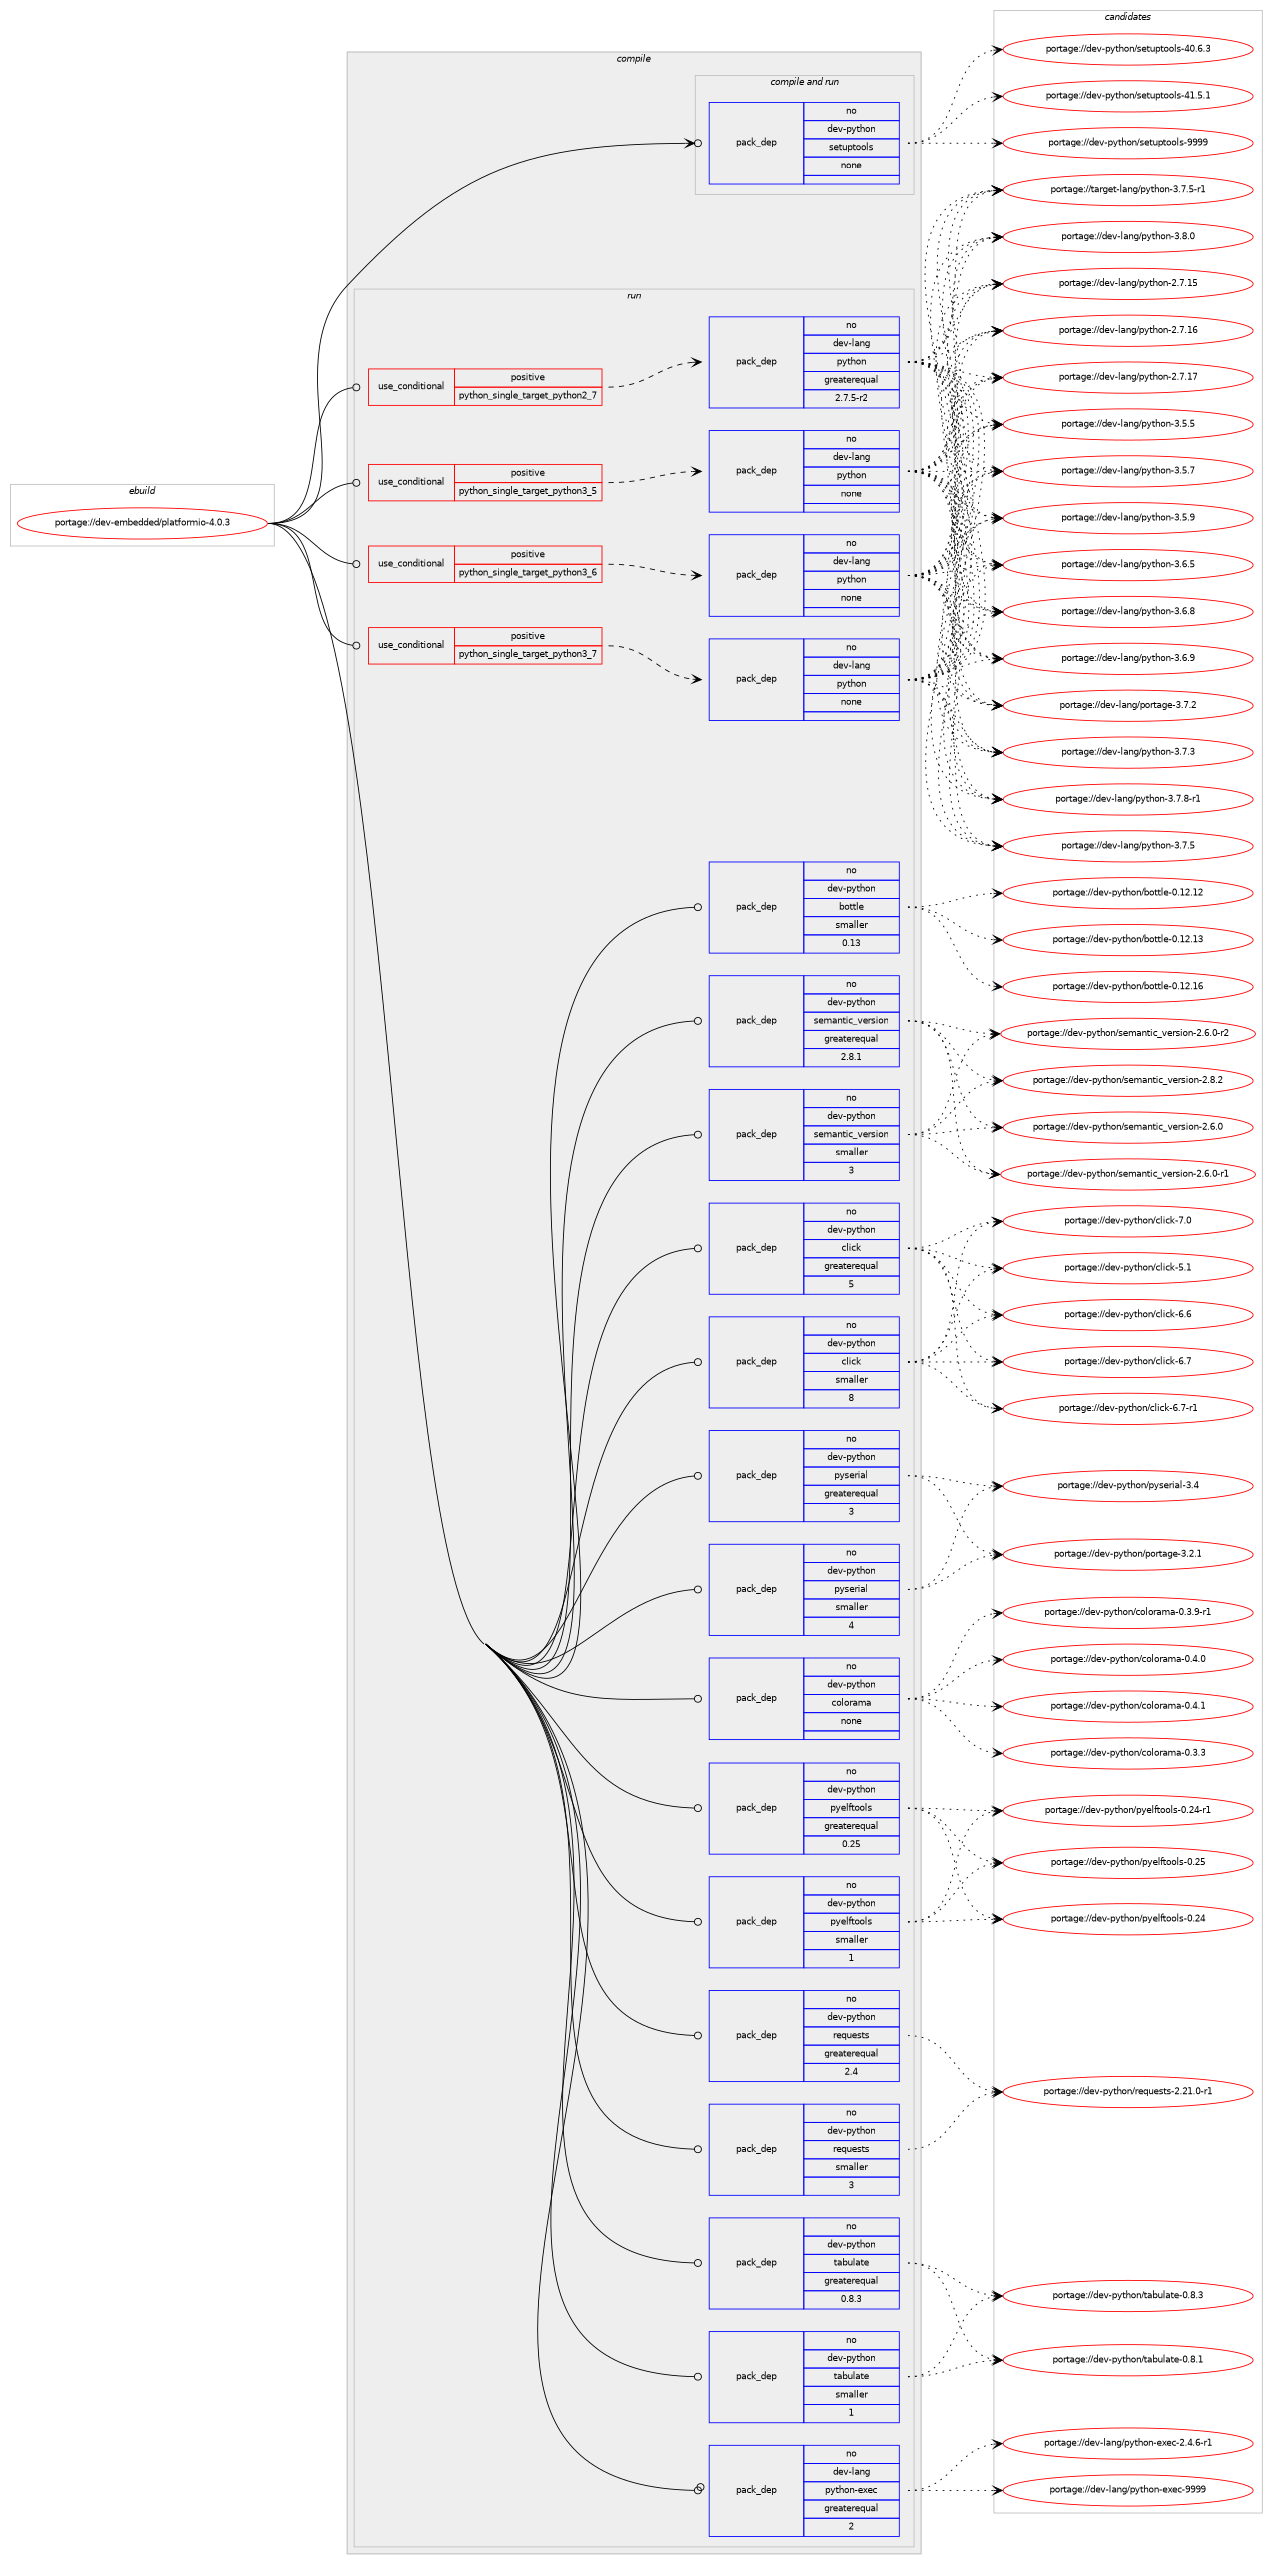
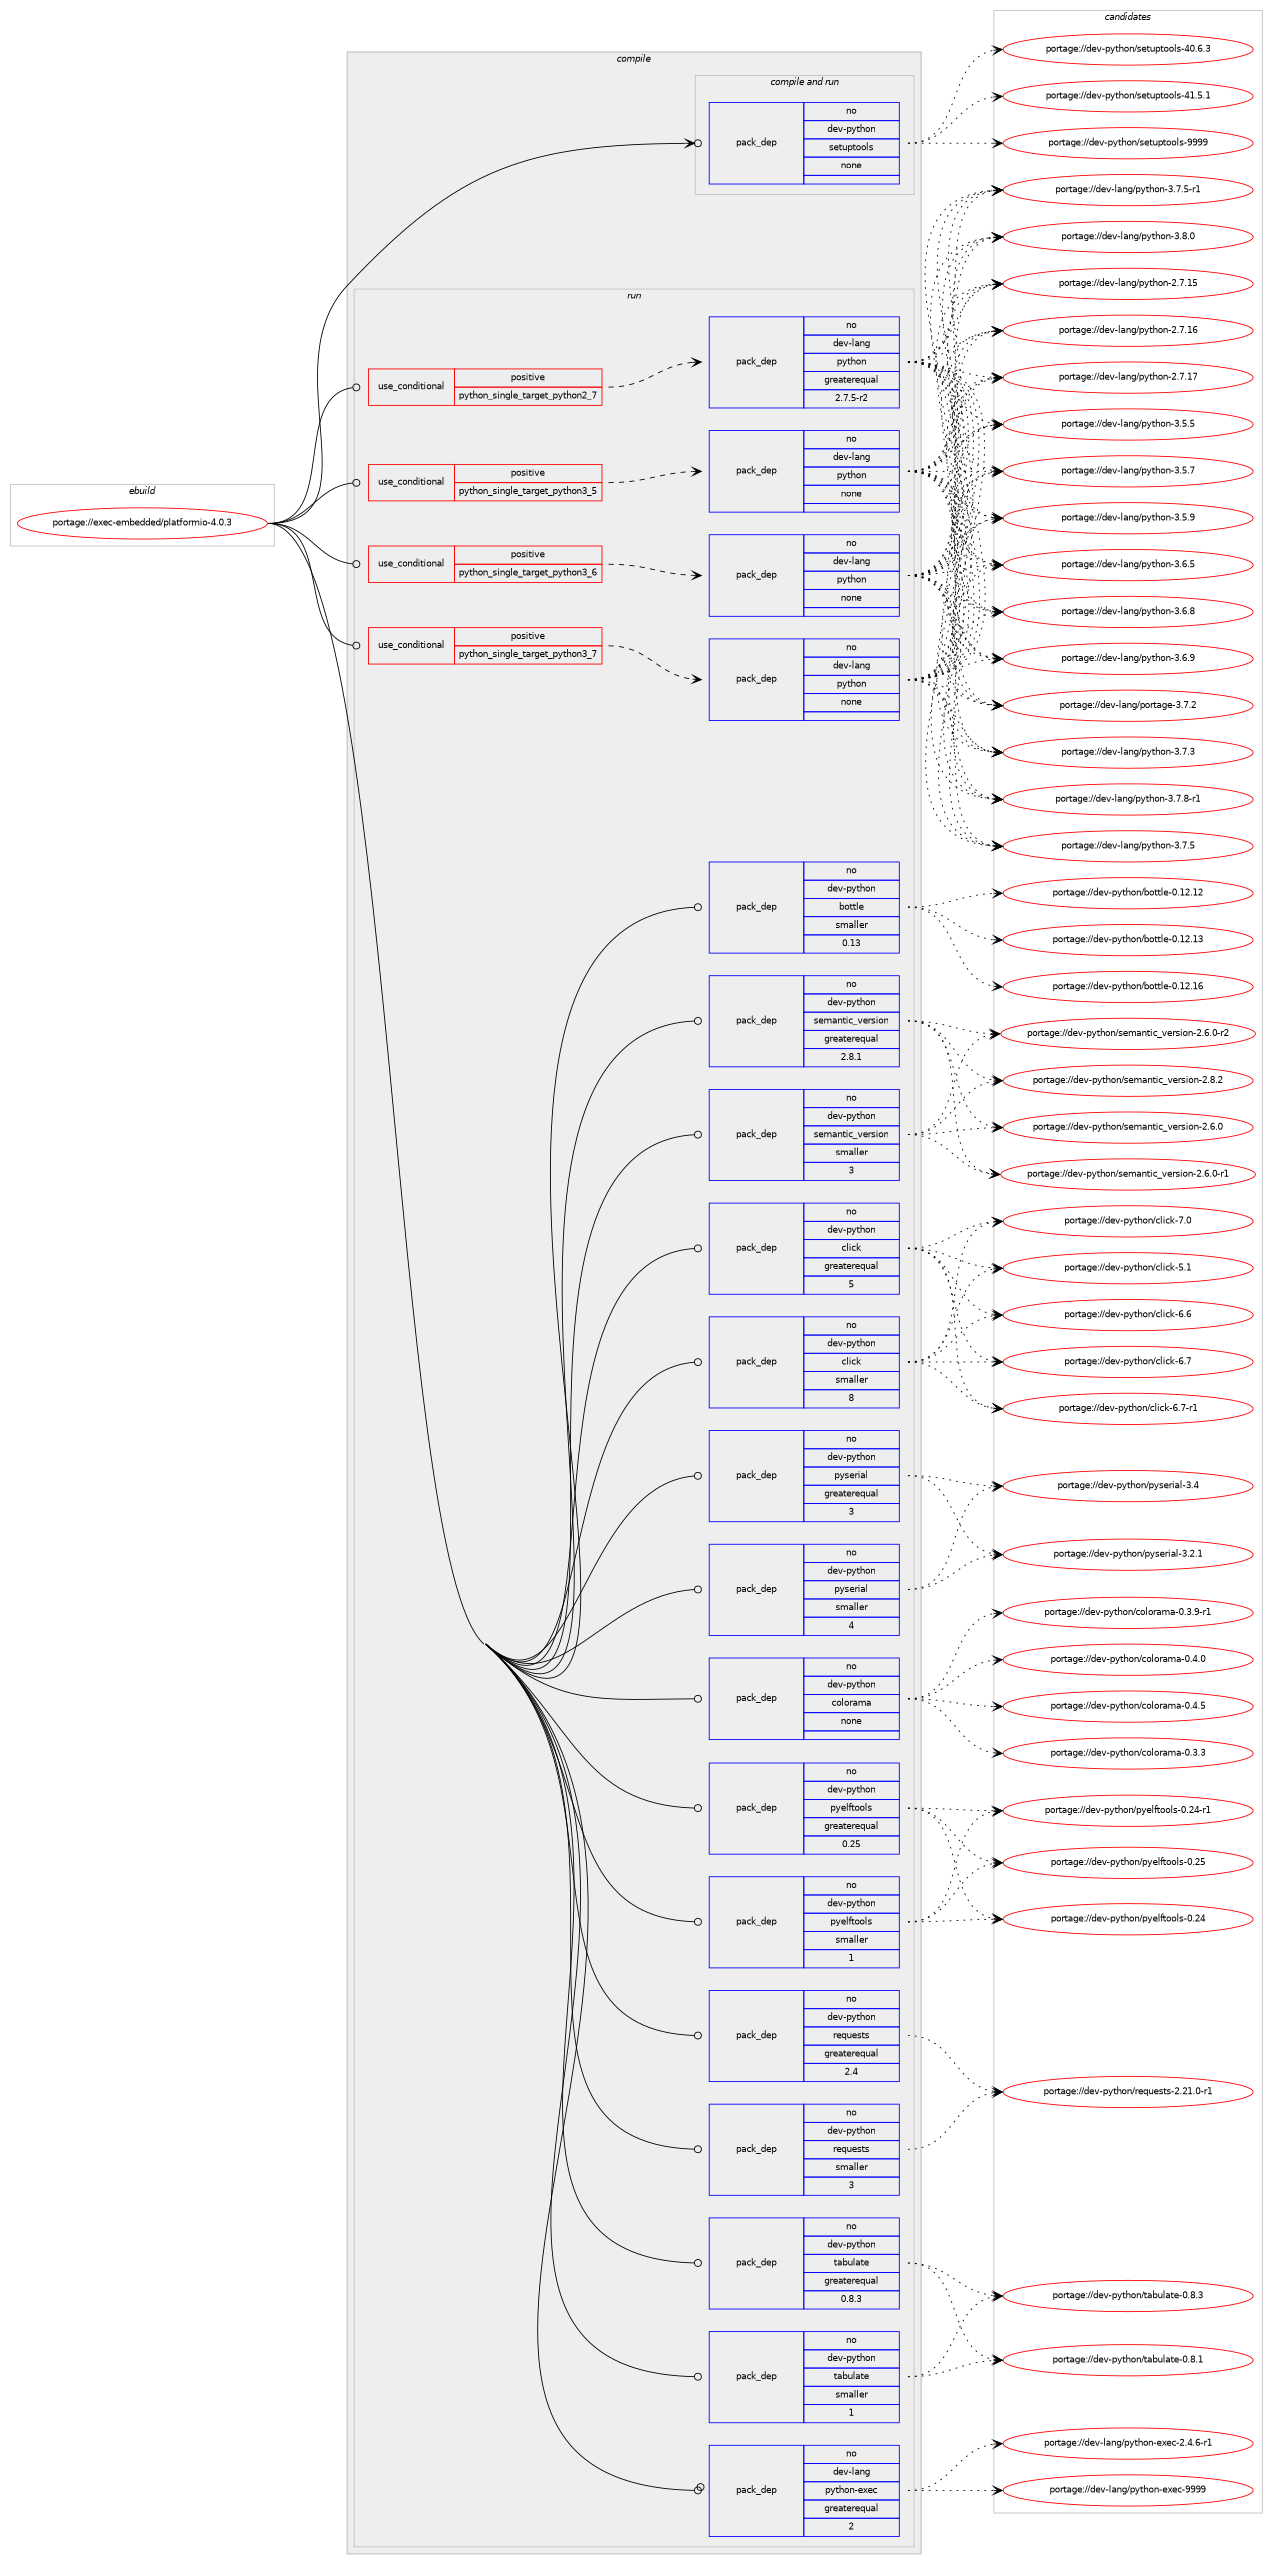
node "portage://target-lang/python-3.7.5-r1": label "portage://target-lang/python-3.7.5-r1" -> "portage://dev-lang/python-3.7.5-r1"
node "portage://dev-embedded/platformio-4.0.3": label "portage://dev-embedded/platformio-4.0.3" -> "portage://exec-embedded/platformio-4.0.3"
node "portage://dev-python/portage-3.2.1": label "portage://dev-python/portage-3.2.1" -> "portage://dev-python/pyserial-3.2.1"
node "portage://dev-python/colorama-0.4.1": label "portage://dev-python/colorama-0.4.1" -> "portage://dev-python/colorama-0.4.5"
